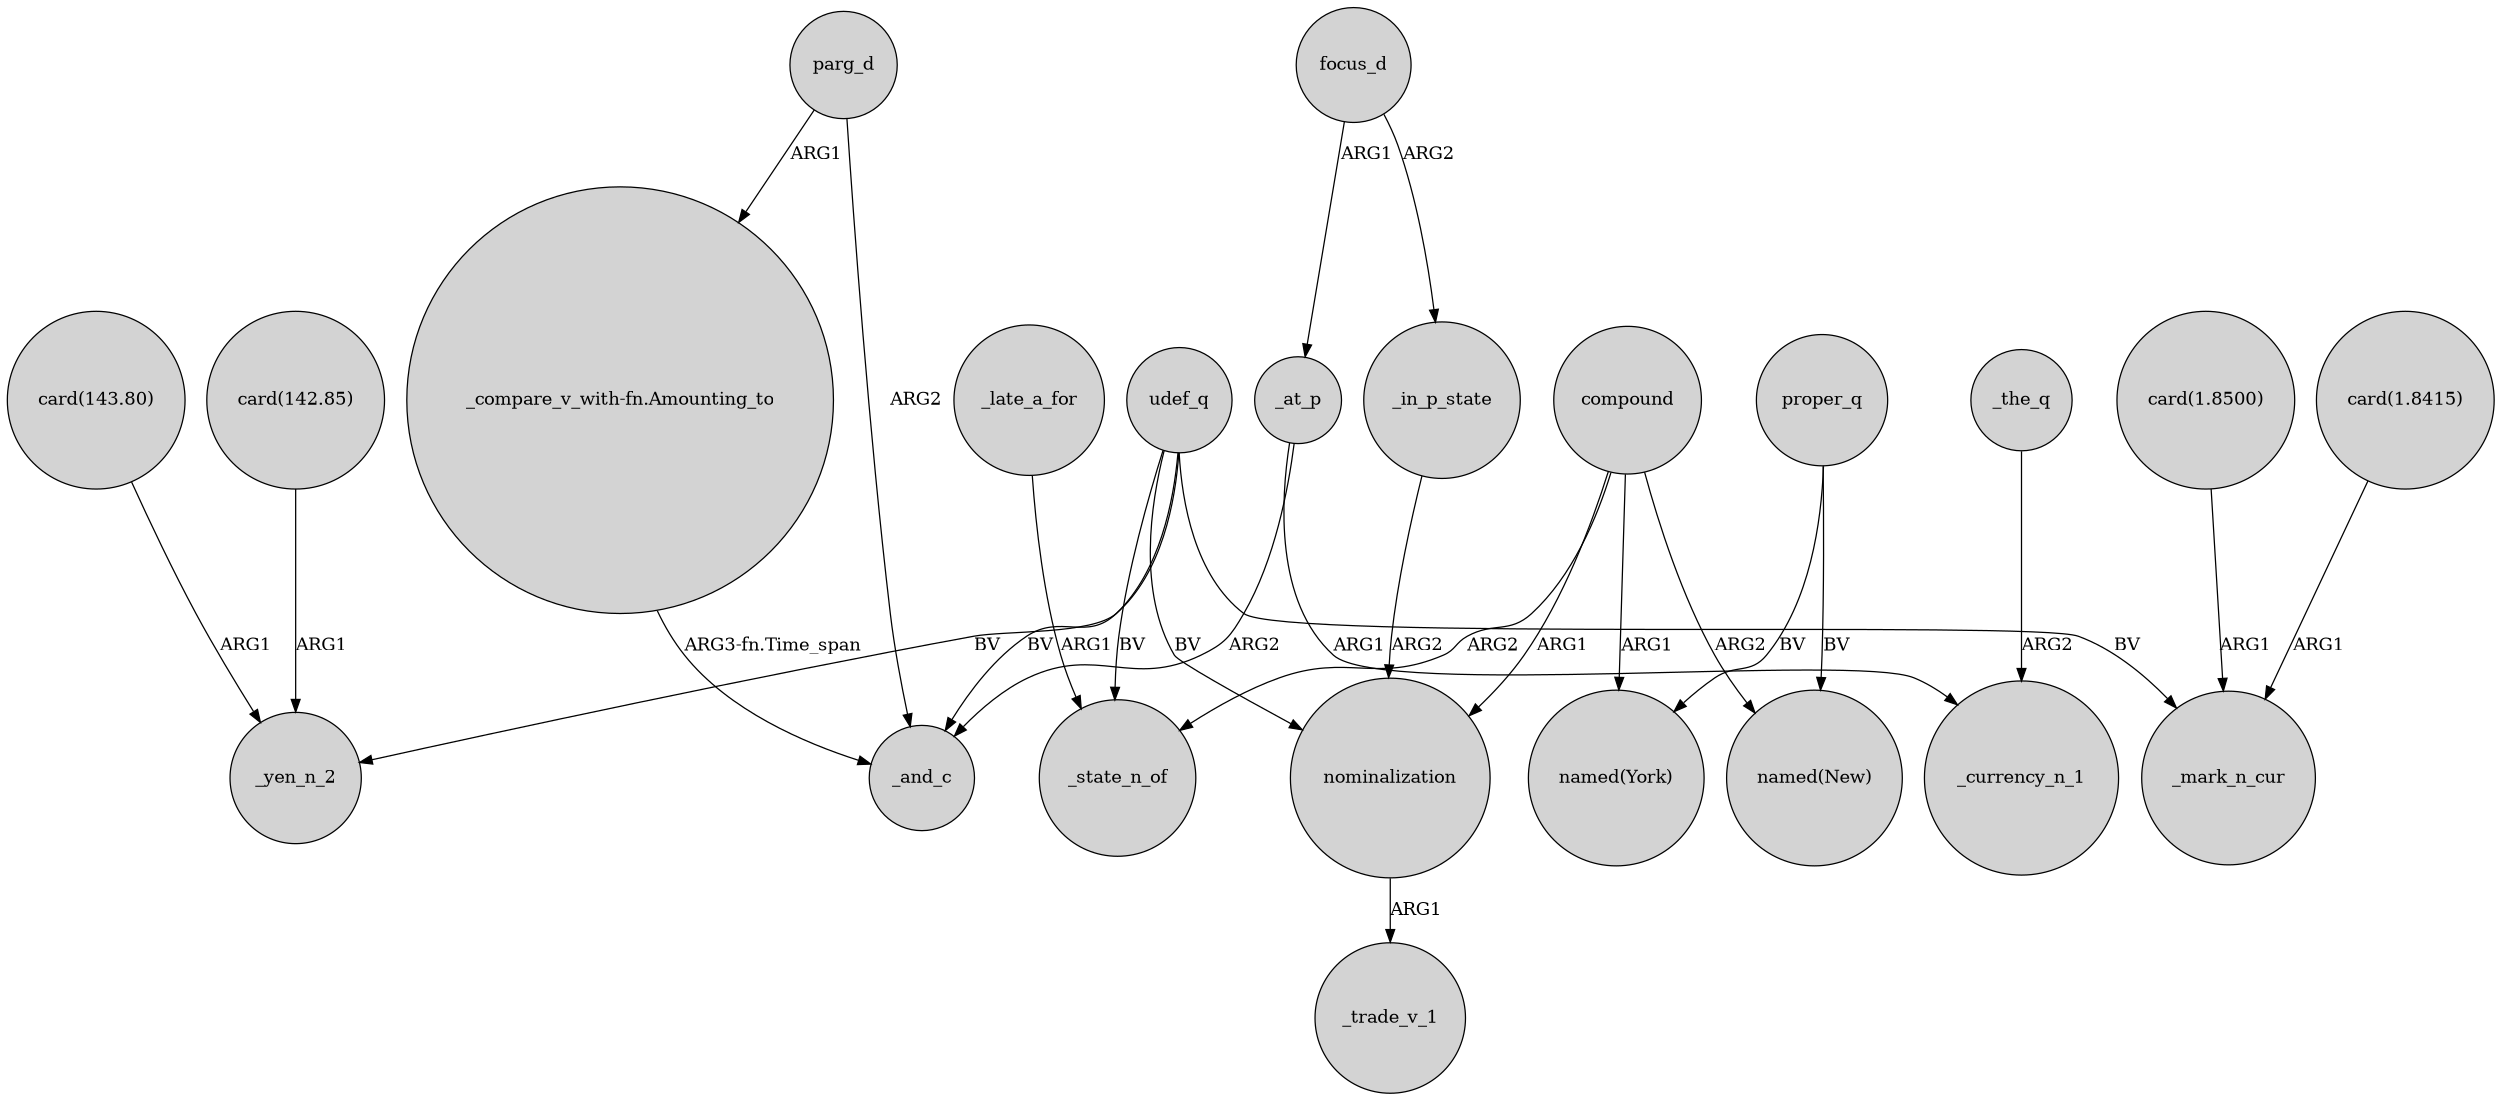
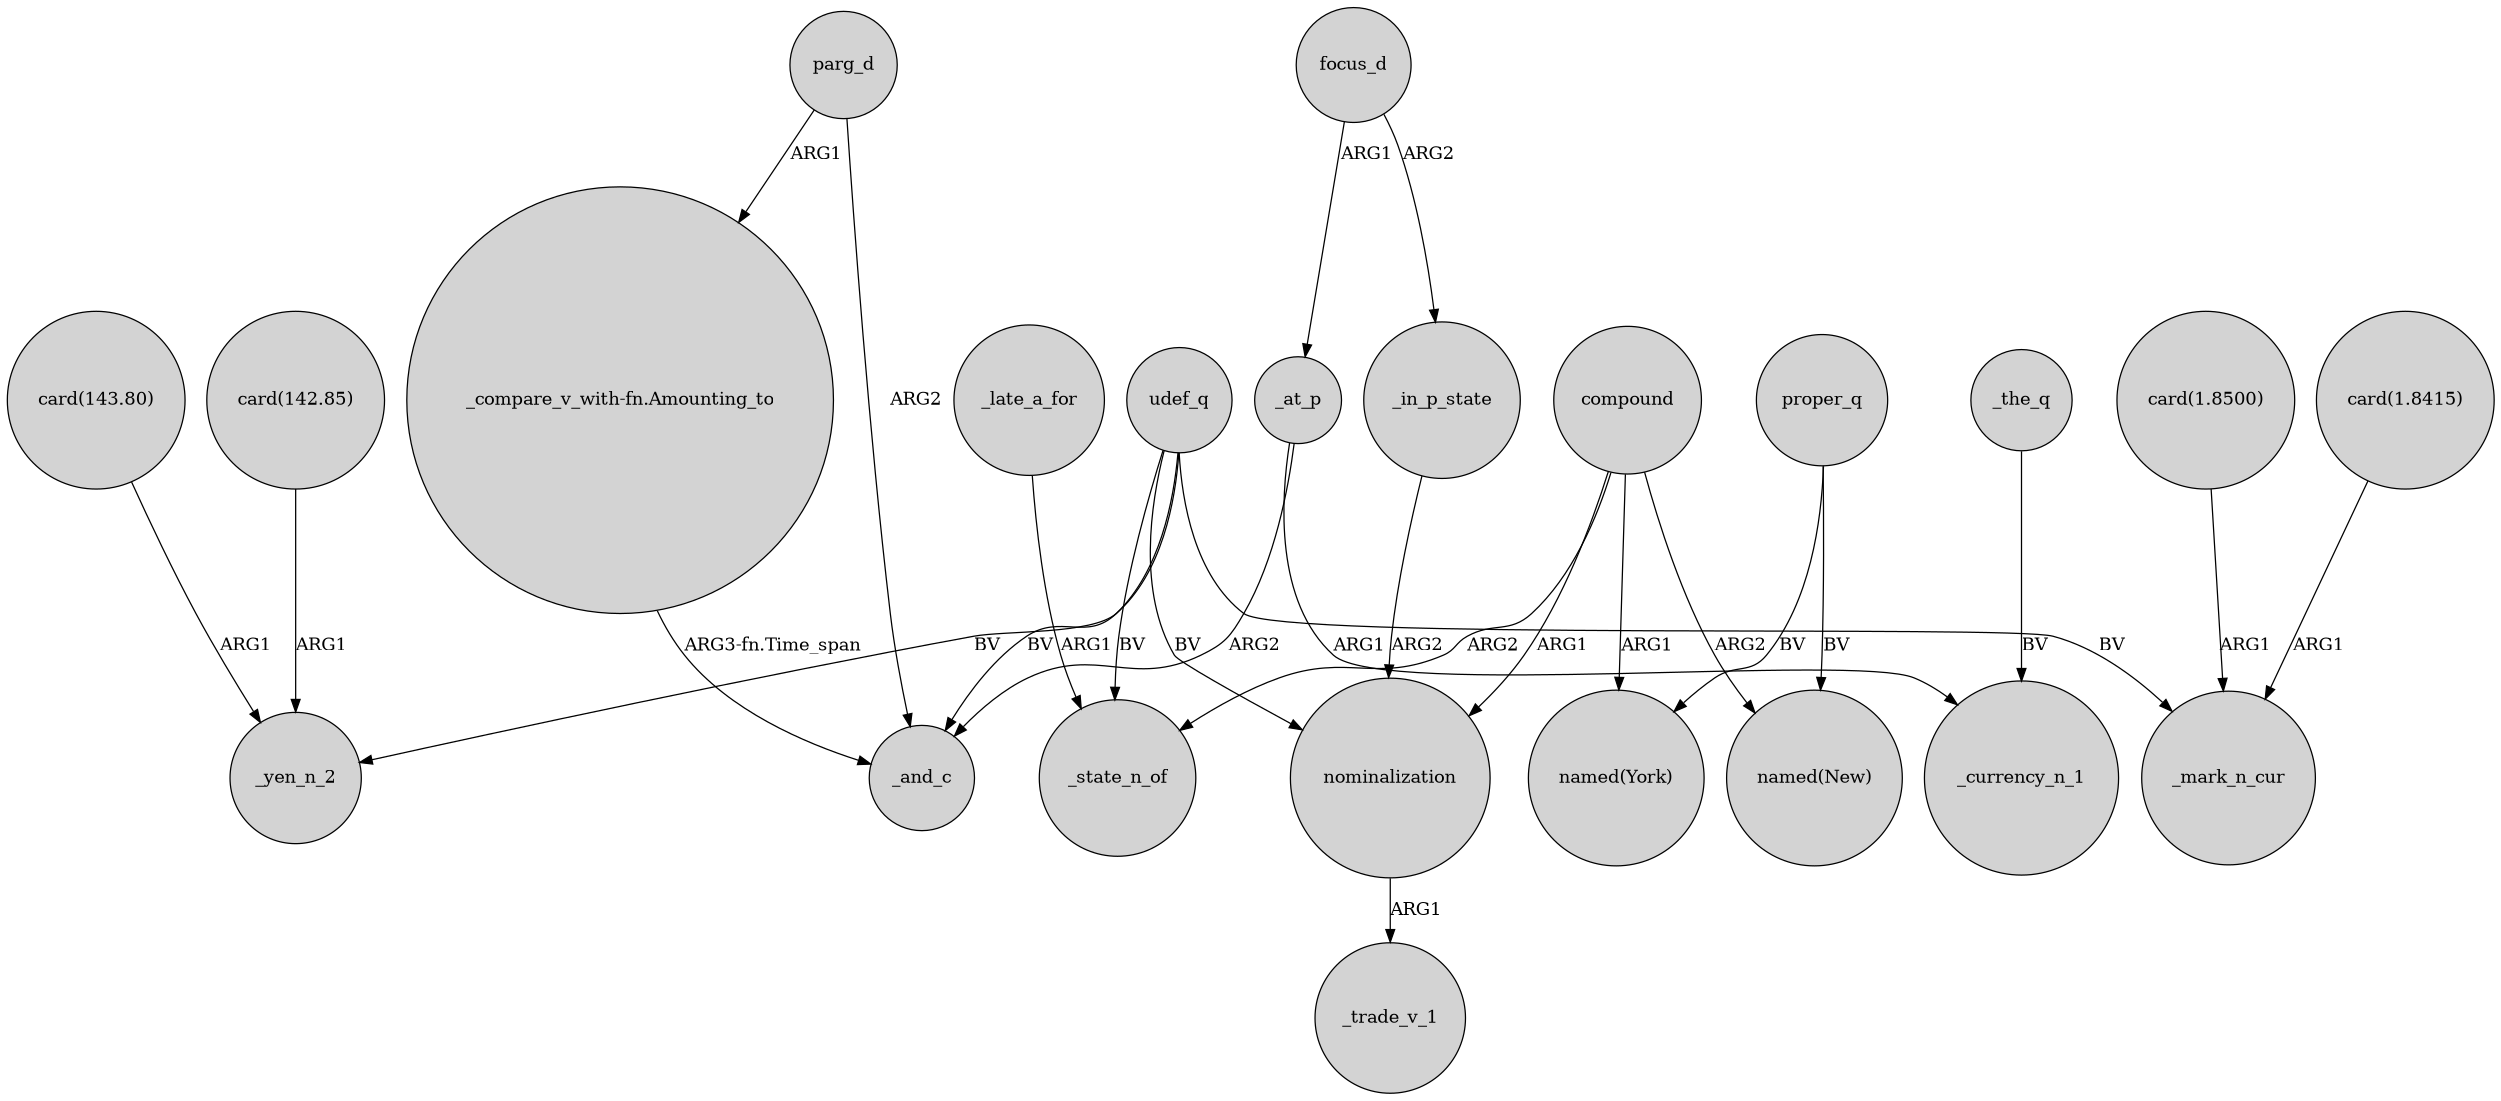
edge "_the_q" -> "_currency_n_1": label "ARG2" -> "BV"
